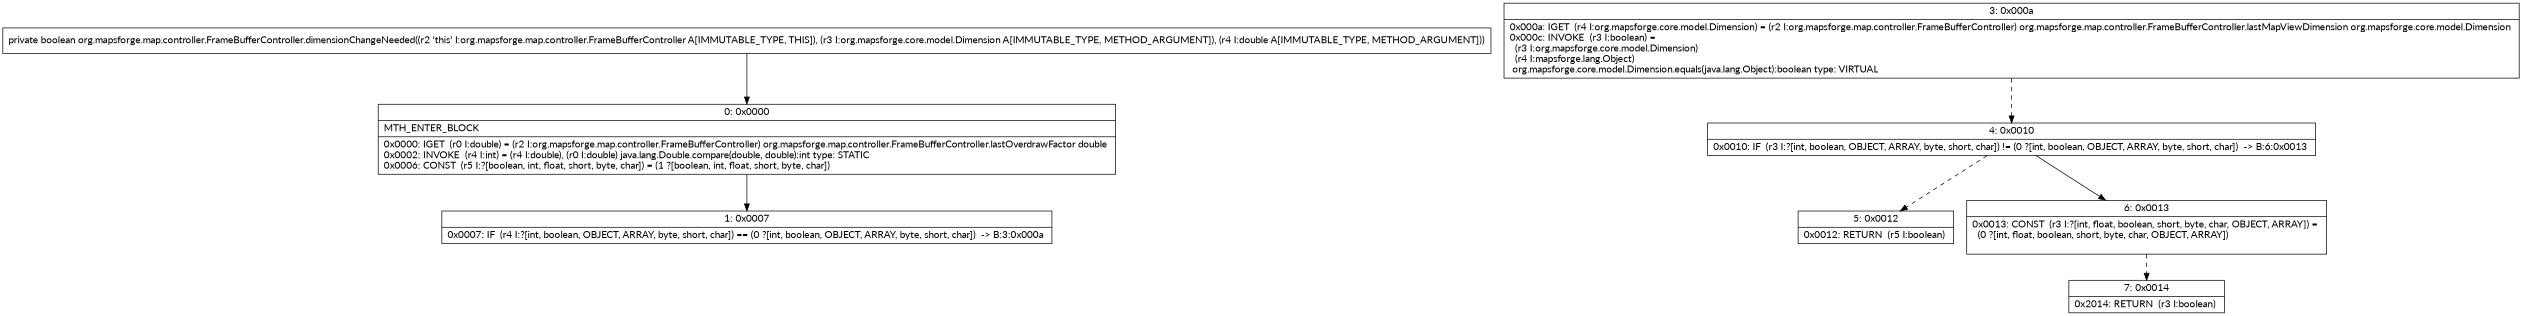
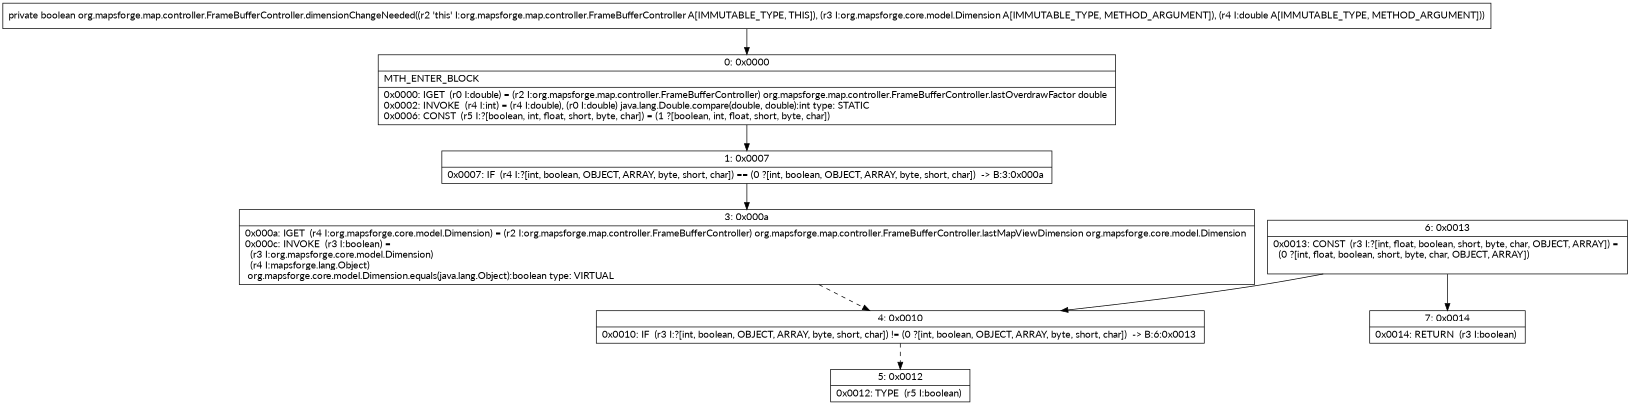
edge "4: 0x0010" -> "6: 0x0013": reversed
edge "1: 0x0007" -> "3: 0x000a": added
node "5: 0x0012": text "0x0012: RETURN  (r5 I:boolean)" -> "0x0012: TYPE  (r5 I:boolean)"
edge "6: 0x0013" -> "7: 0x0014": style dashed -> solid
node "7: 0x0014": text "0x2014: RETURN  (r3 I:boolean)" -> "0x0014: RETURN  (r3 I:boolean)"
